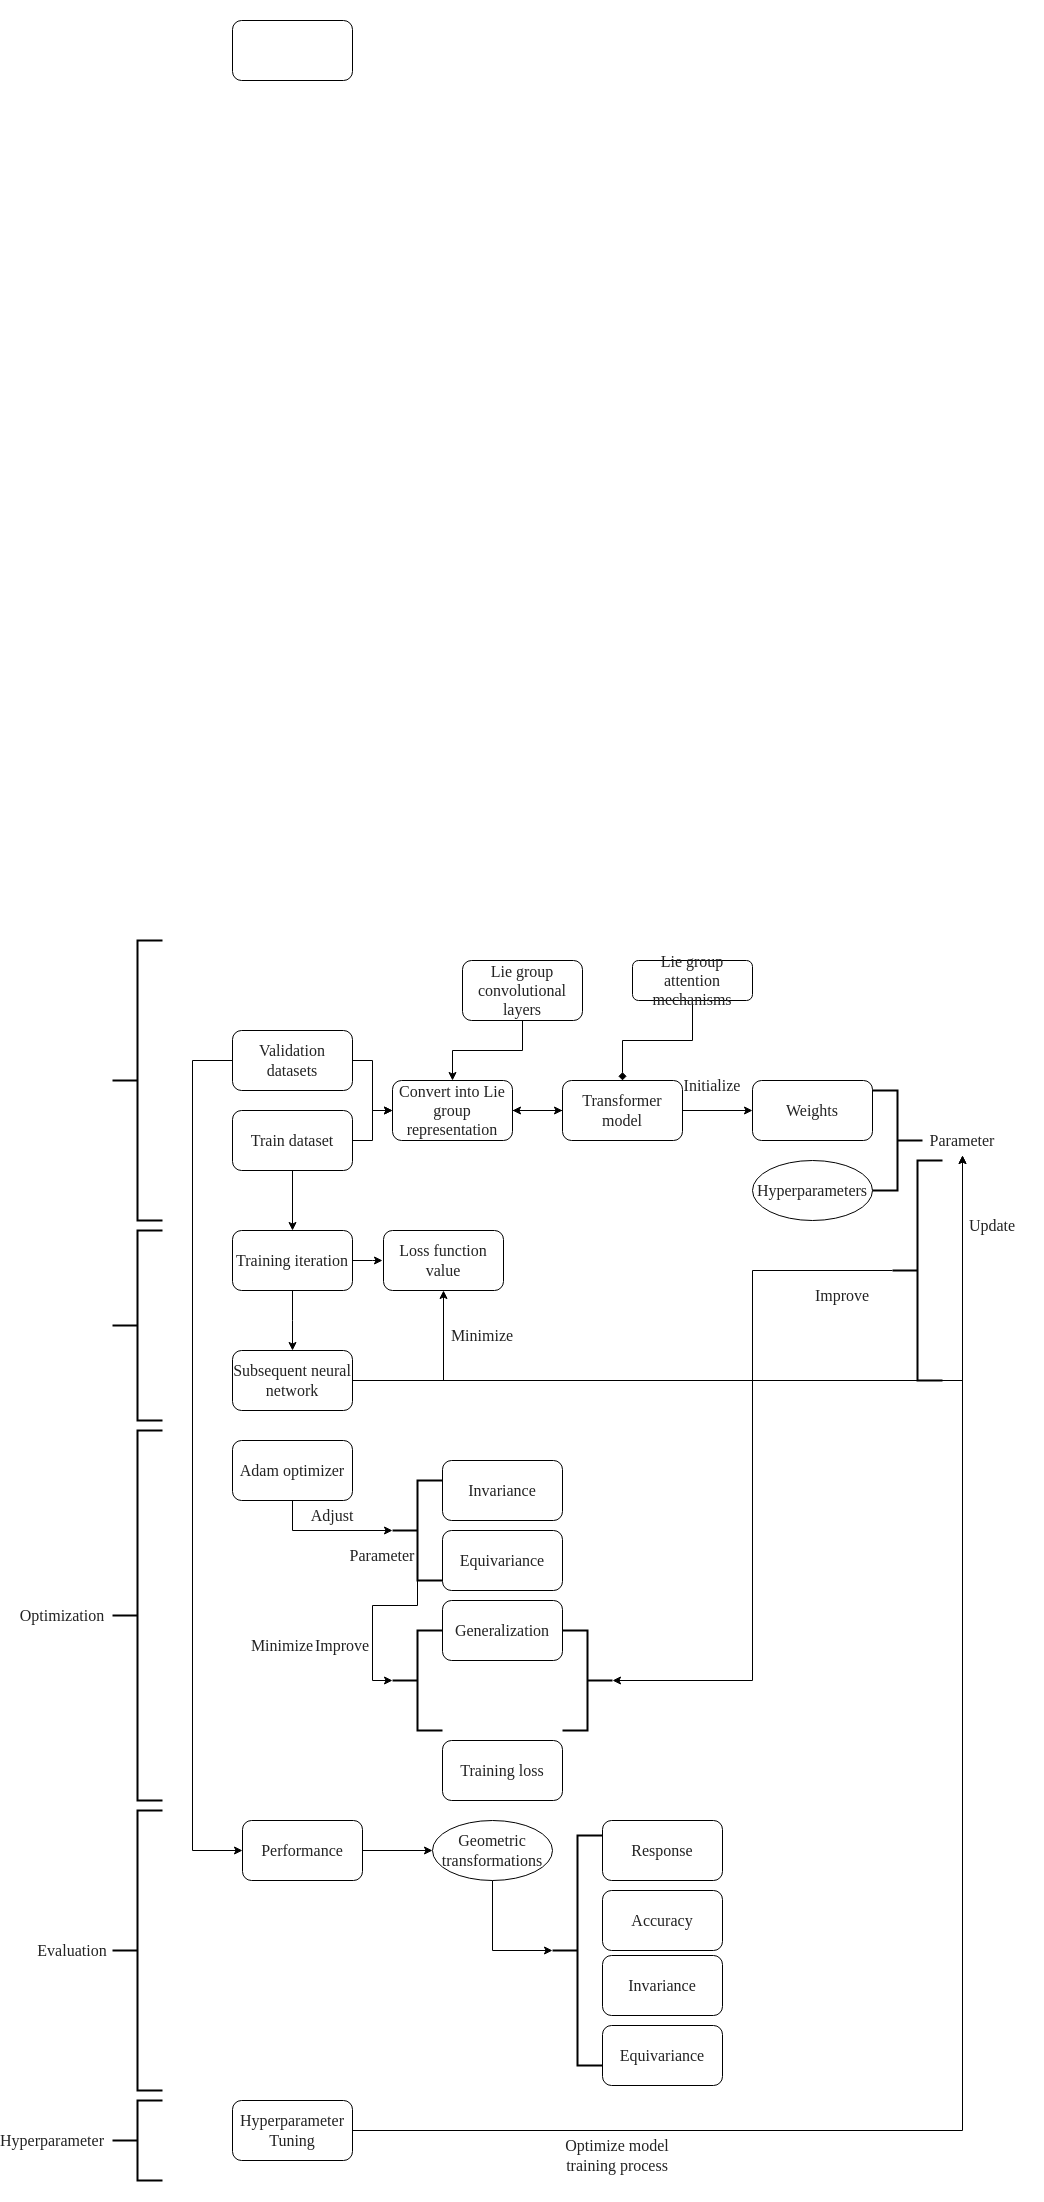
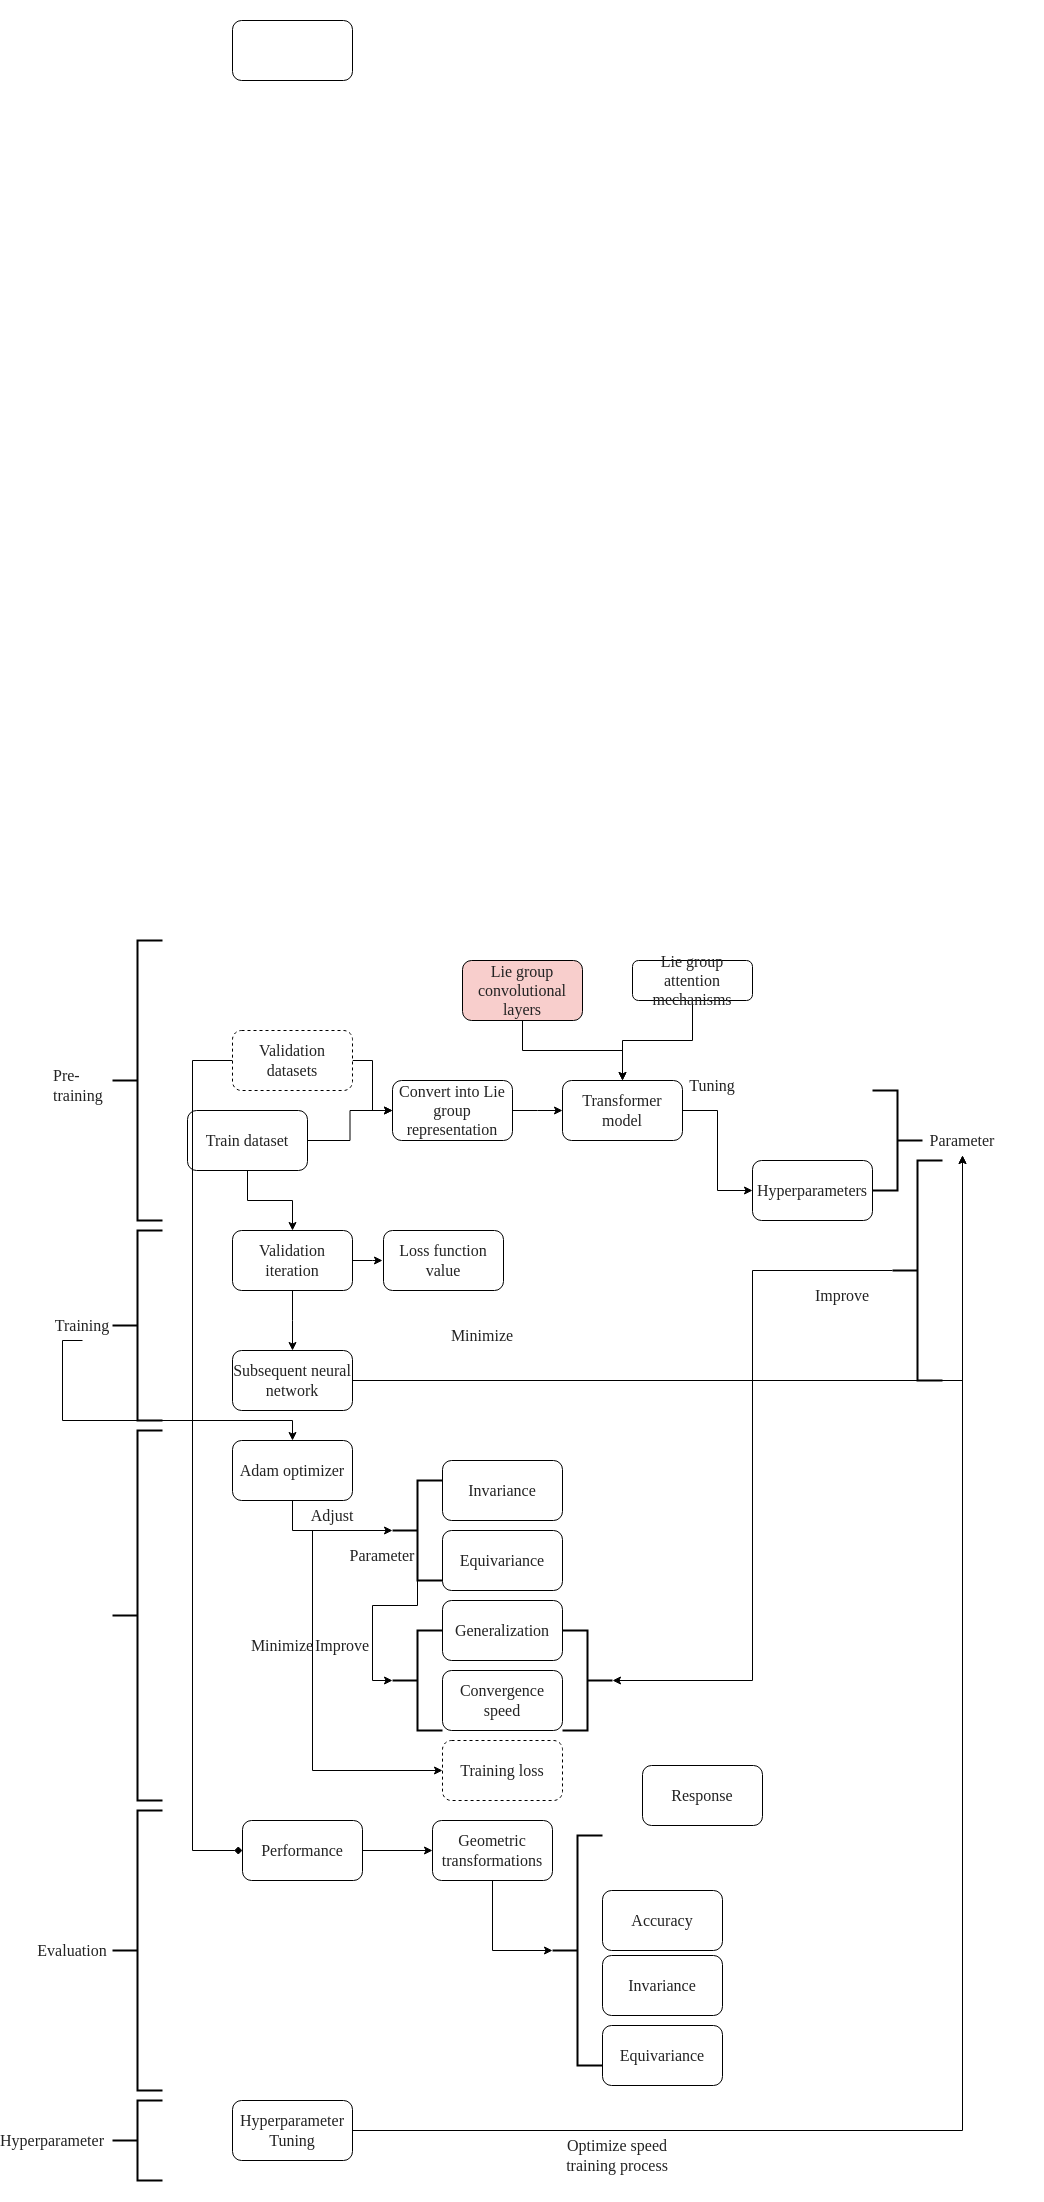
node "Lie group convolutional layers": fillcolor #ffffff -> #f8cecc
edge "Lie group attention mechanisms" -> "Transformer model": arrowhead diamond -> classic
edge "Lie group convolutional layers" -> "Convert into Lie group representation": now "Lie group convolutional layers" -> "Transformer model"
node "Validation datasets": style solid -> dashed
node "Pre-training": added
node "Initialize": label "Initialize" -> "Tuning"
edge "Transformer model" -> "Convert into Lie group representation": now "Transformer model" -> "Hyperparameters"
edge "Transformer model" -> "Weights": removed
node "Weights": removed
node "Train dataset": moved (293, 1141) -> (248, 1141)
node "Hyperparameters": shape ellipse -> rounded rectangle
node "Update": removed
node "Training iteration": label "Training iteration" -> "Validation iteration"
node "Training": added
edge "Subsequent neural network" -> "Loss function value": removed
edge "Training" -> "Adam optimizer": added
node "Optimization": removed
node "Convergence speed": added
edge "Adjust" -> "Training loss": added
node "Training loss": style solid -> dashed
edge "Validation datasets" -> "Performance": arrowhead classic -> diamond
node "Geometric transformations": shape ellipse -> rounded rectangle
node "Response": moved (663, 1851) -> (703, 1796)
node "Optimize model training process": label "Optimize model training process" -> "Optimize speed training process"
